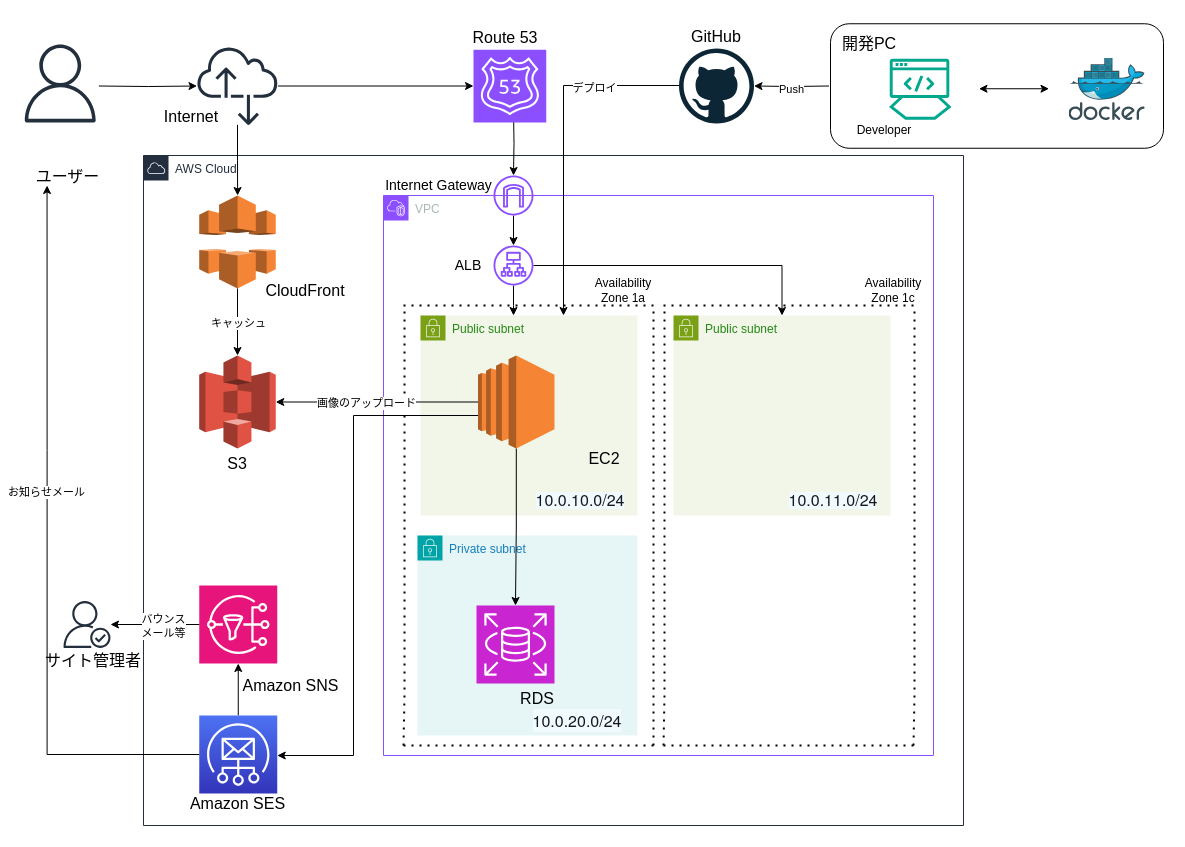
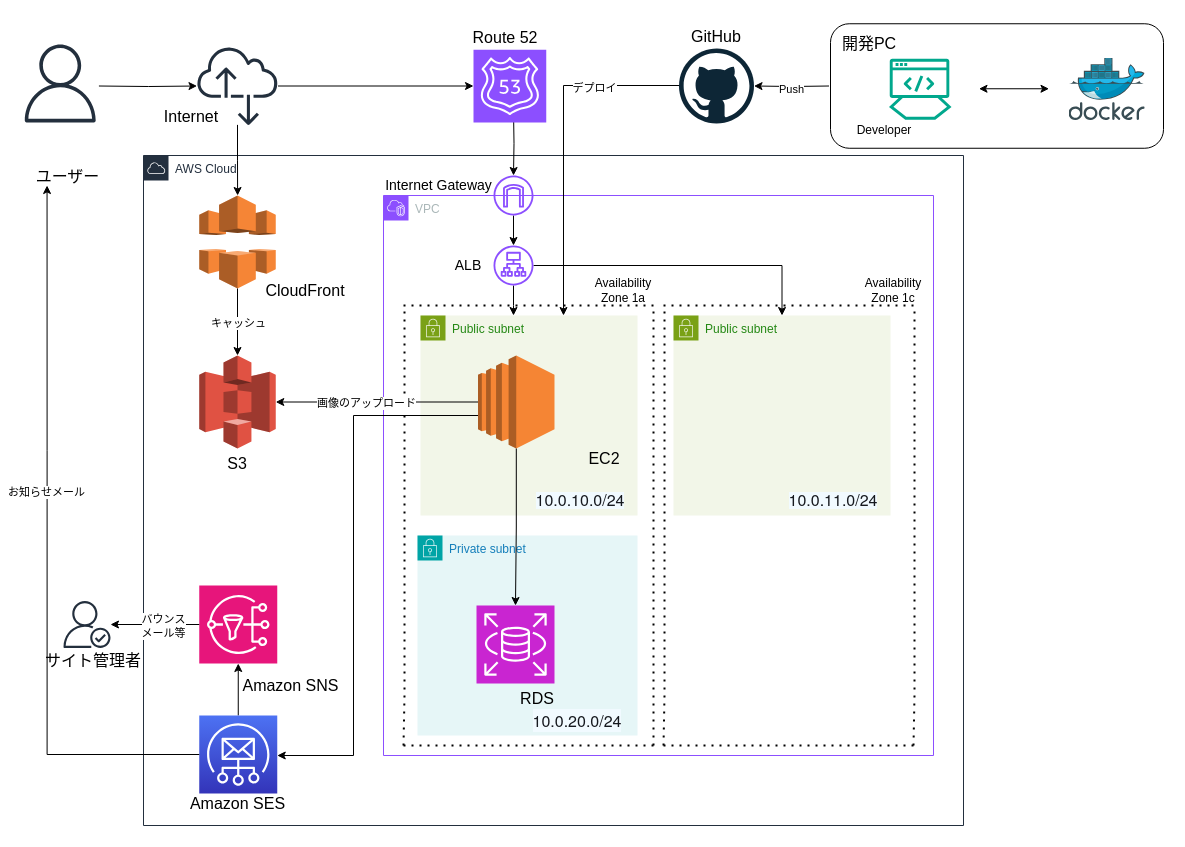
node "Route 53": label "Route 53" -> "Route 52"
